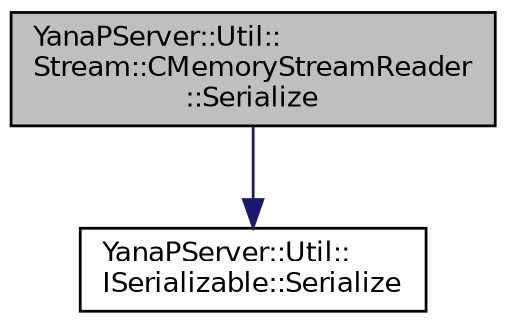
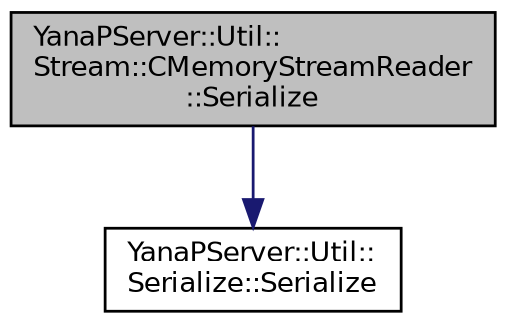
node "YanaPServer::Util:: ISerializable::Serialize": label "YanaPServer::Util:: ISerializable::Serialize" -> "YanaPServer::Util:: Serialize::Serialize"
